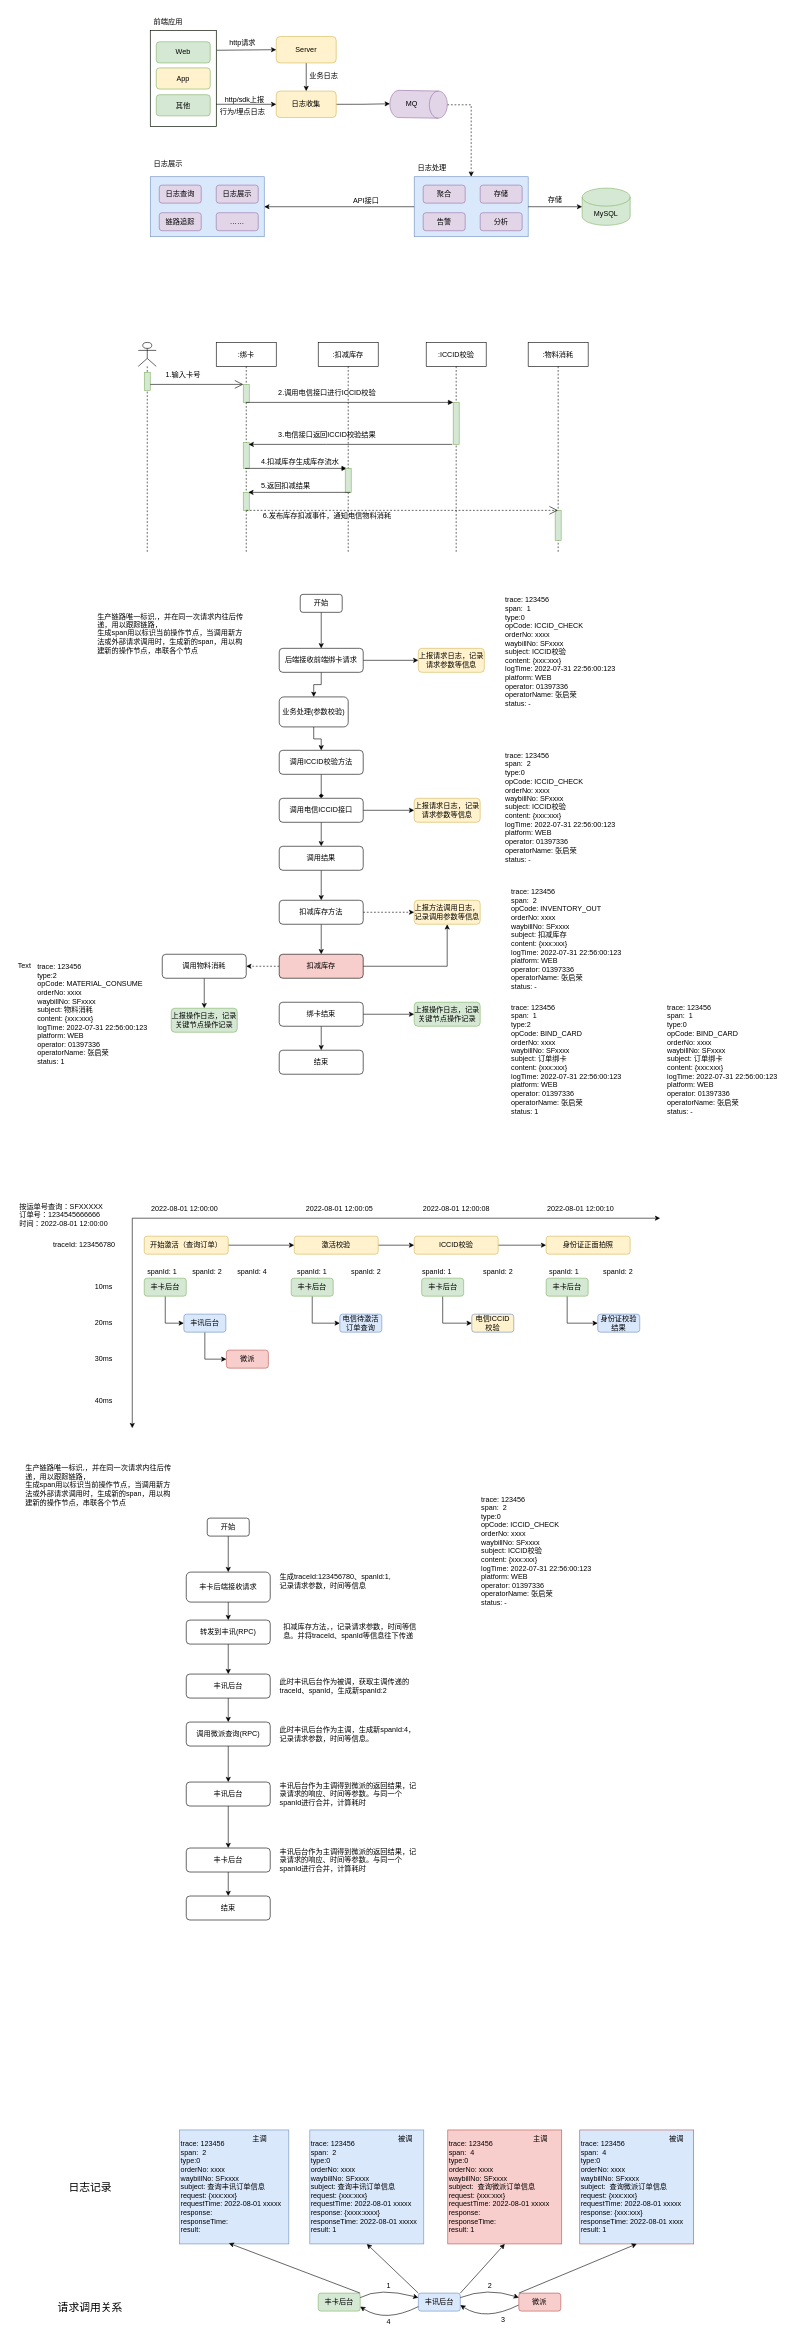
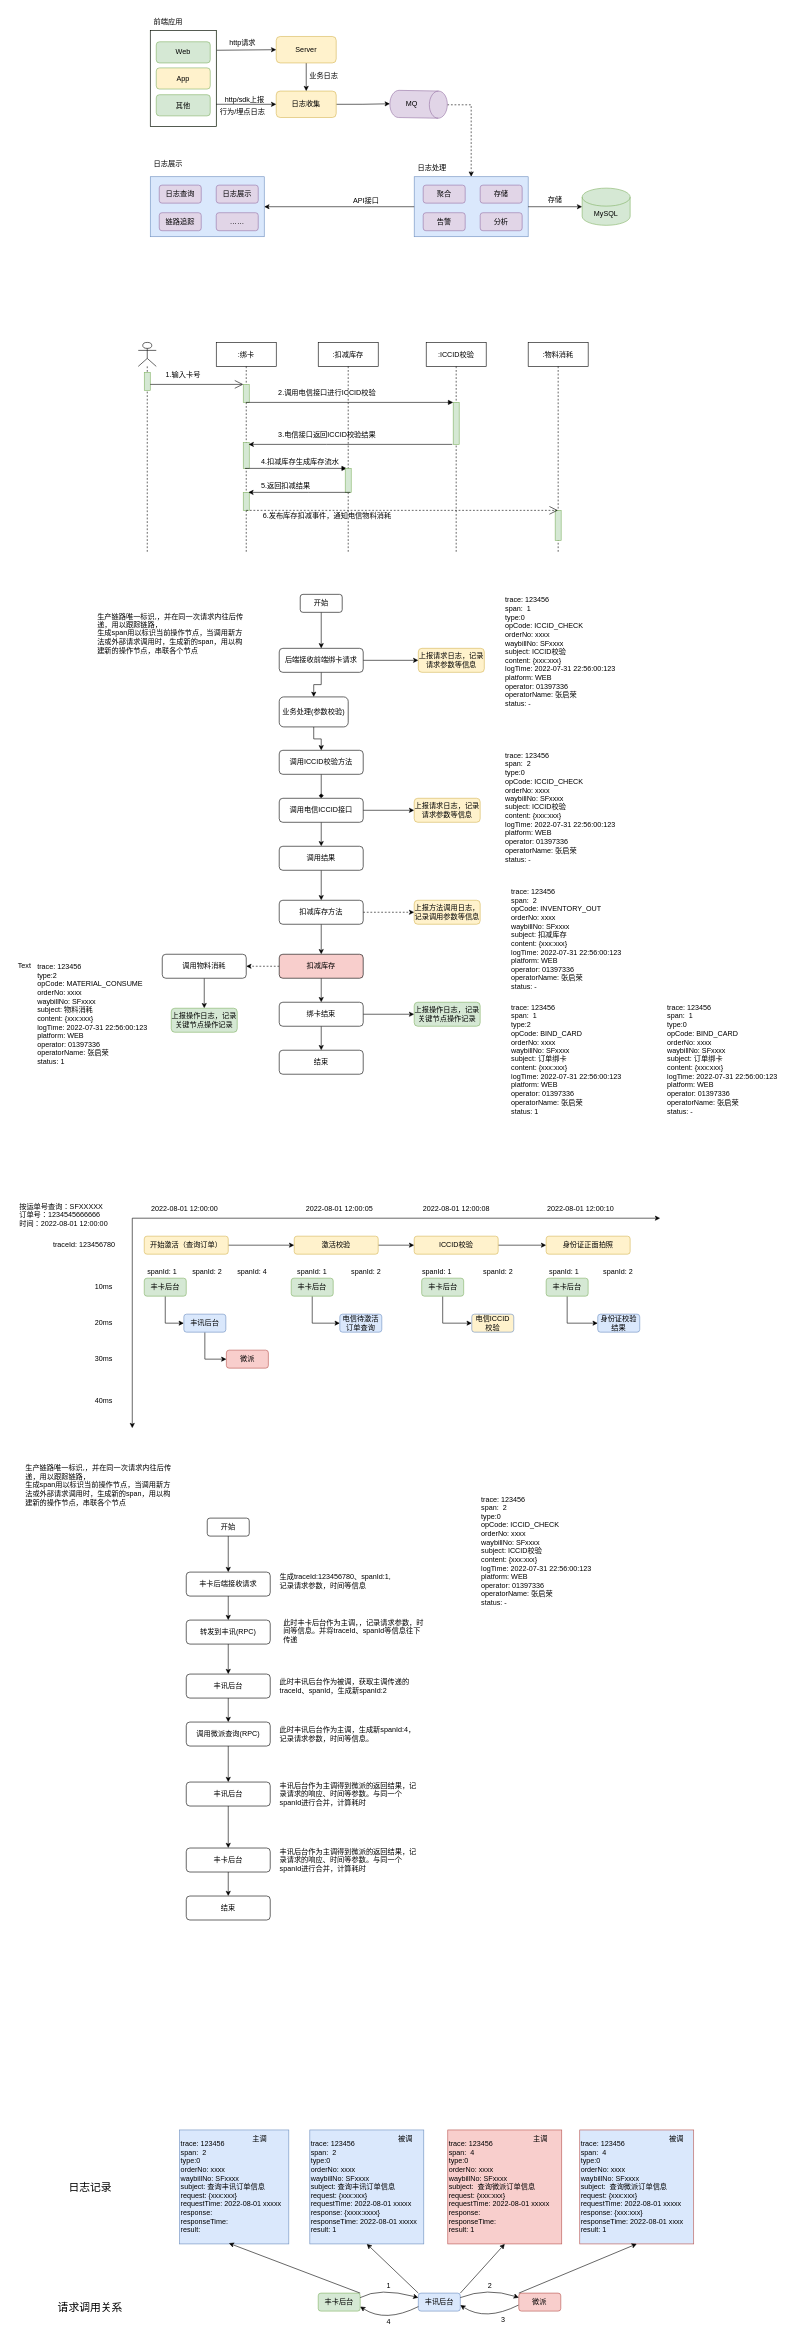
edge "扣减库存" -> "上报方法调用日志，记录调用参数等信息": now "扣减库存" -> "绑卡结束"
node "丰卡后端接收请求": size 84x30 -> 84x24
node "扣减库存方法，，记录请求参数，时间等信息。并将traceId、spanId等信息往下传递": label "扣减库存方法，，记录请求参数，时间等信息。并将traceId、spanId等信息往下传递" -> "此时丰卡后台作为主调，，记录请求参数，时间等信息。并将traceId、spanId等信息往下传递"
